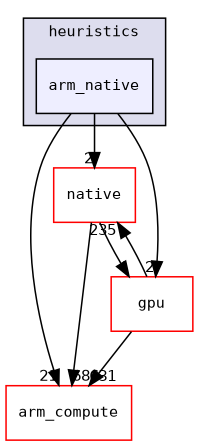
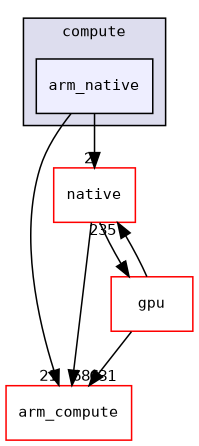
cluster "heuristics": label "heuristics" -> "compute"
edge "arm_native" -> "gpu": removed
